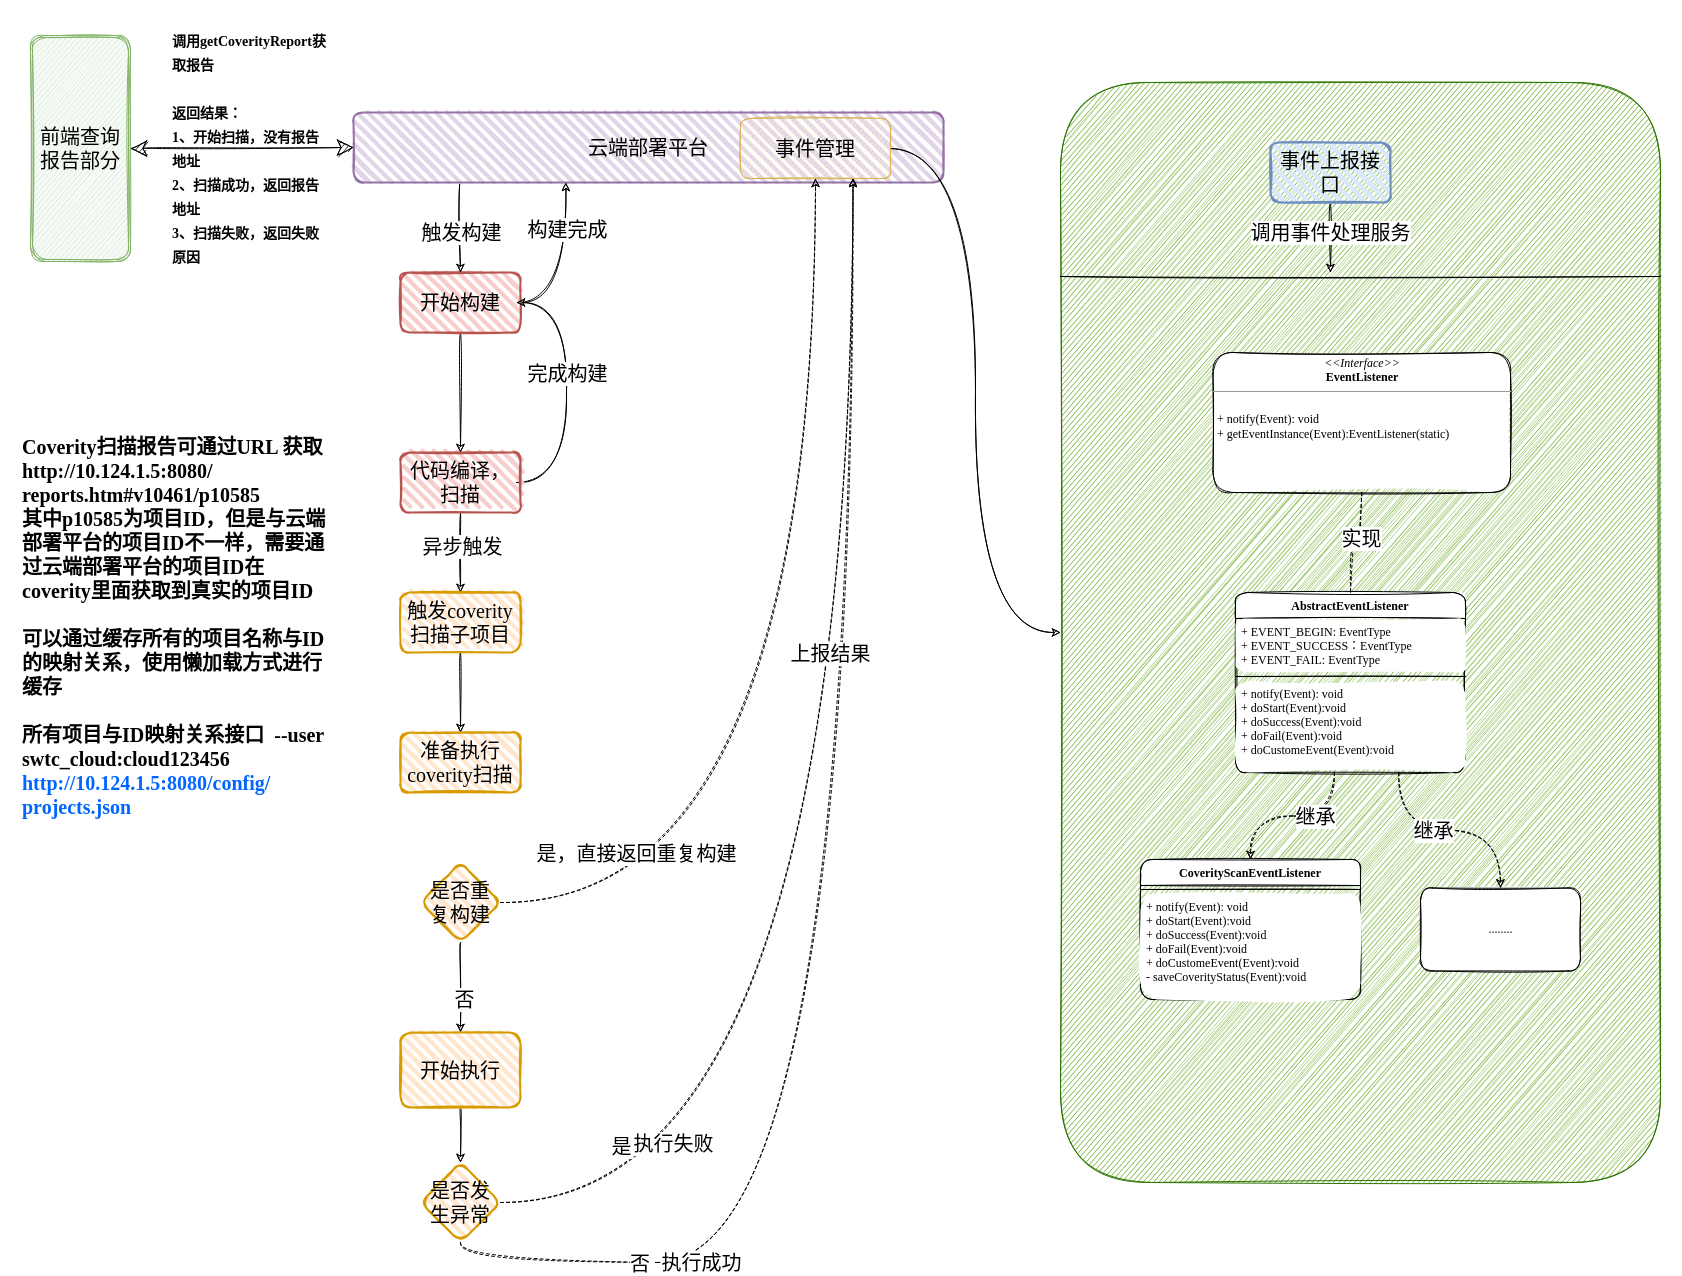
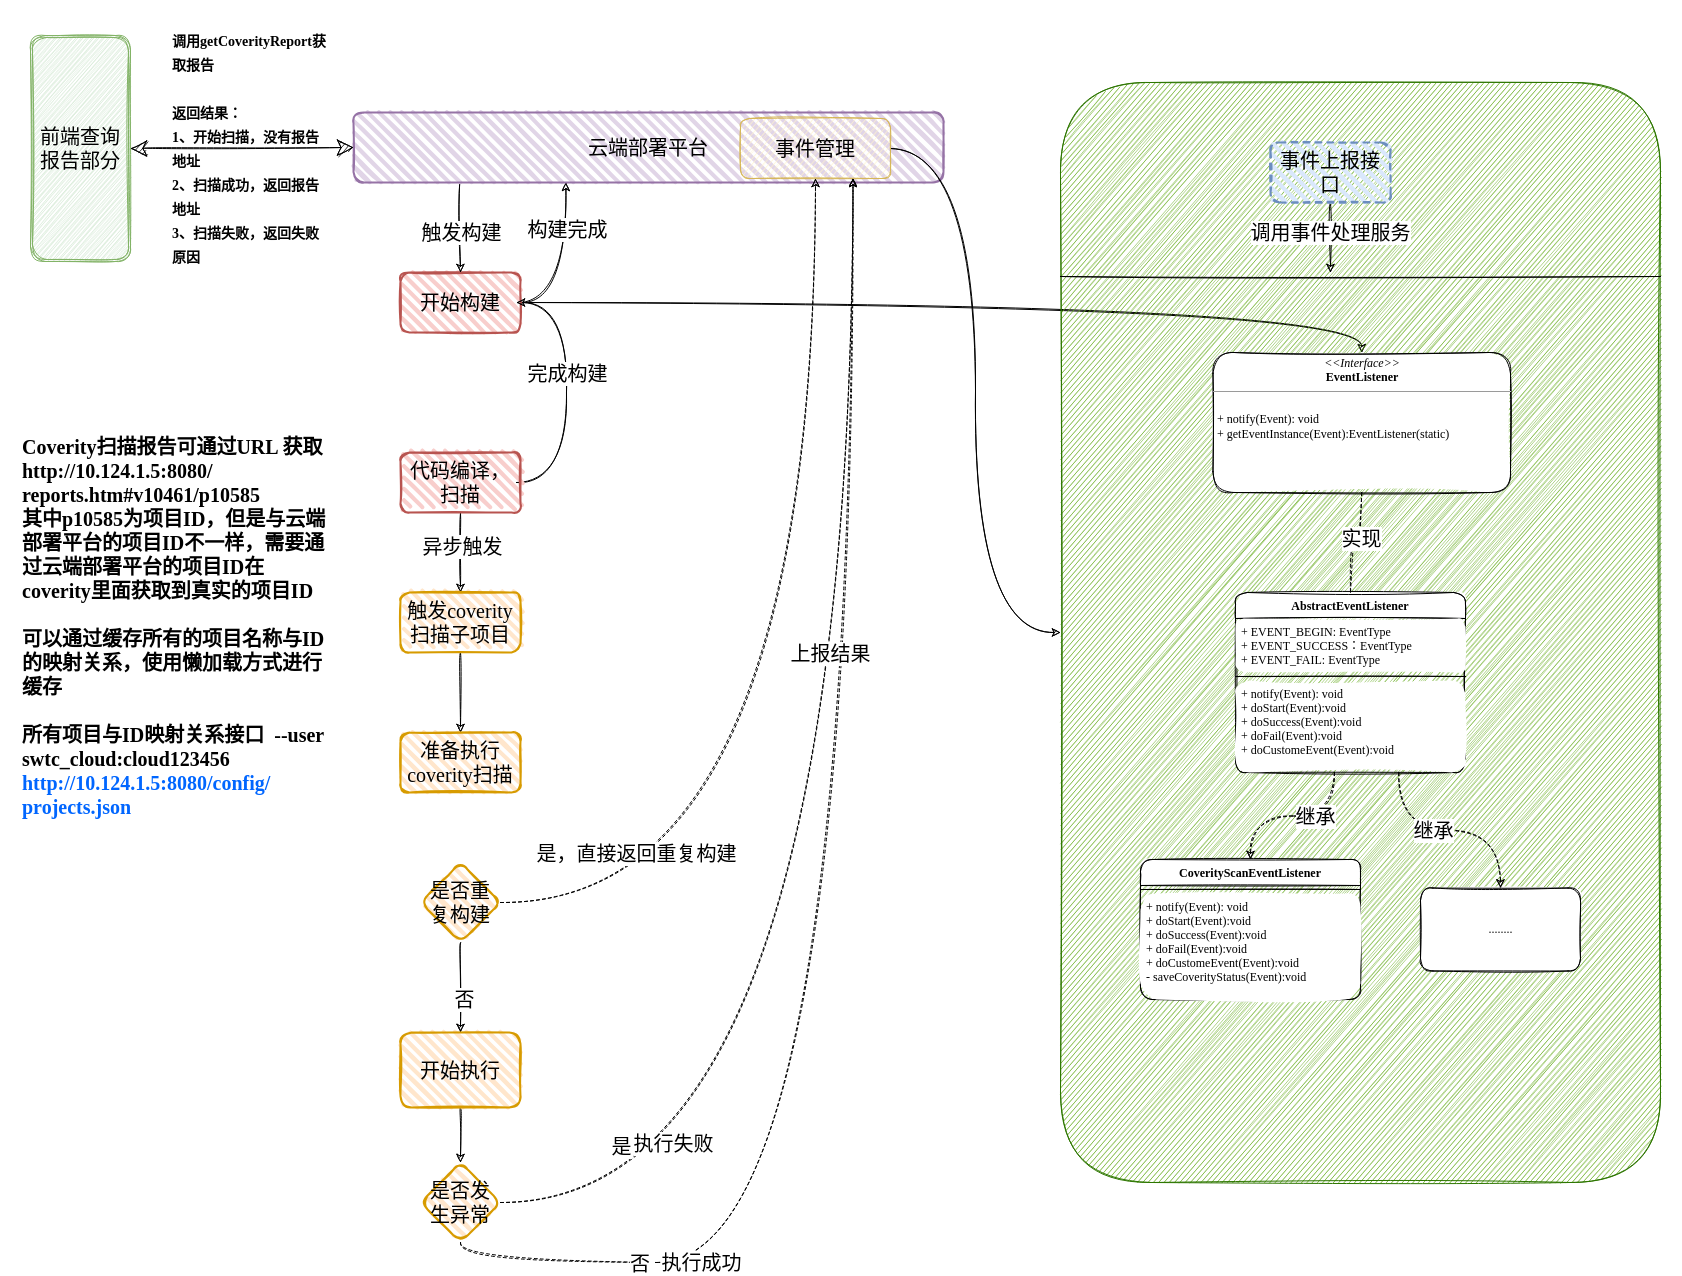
node "事件上报接口": style solid -> dashed
edge "开始构建" -> "代码编译，扫描": now "开始构建" -> "<<Interface>> EventListener + notify(Event): void + getEventInstance(Event):EventListener(static)"
